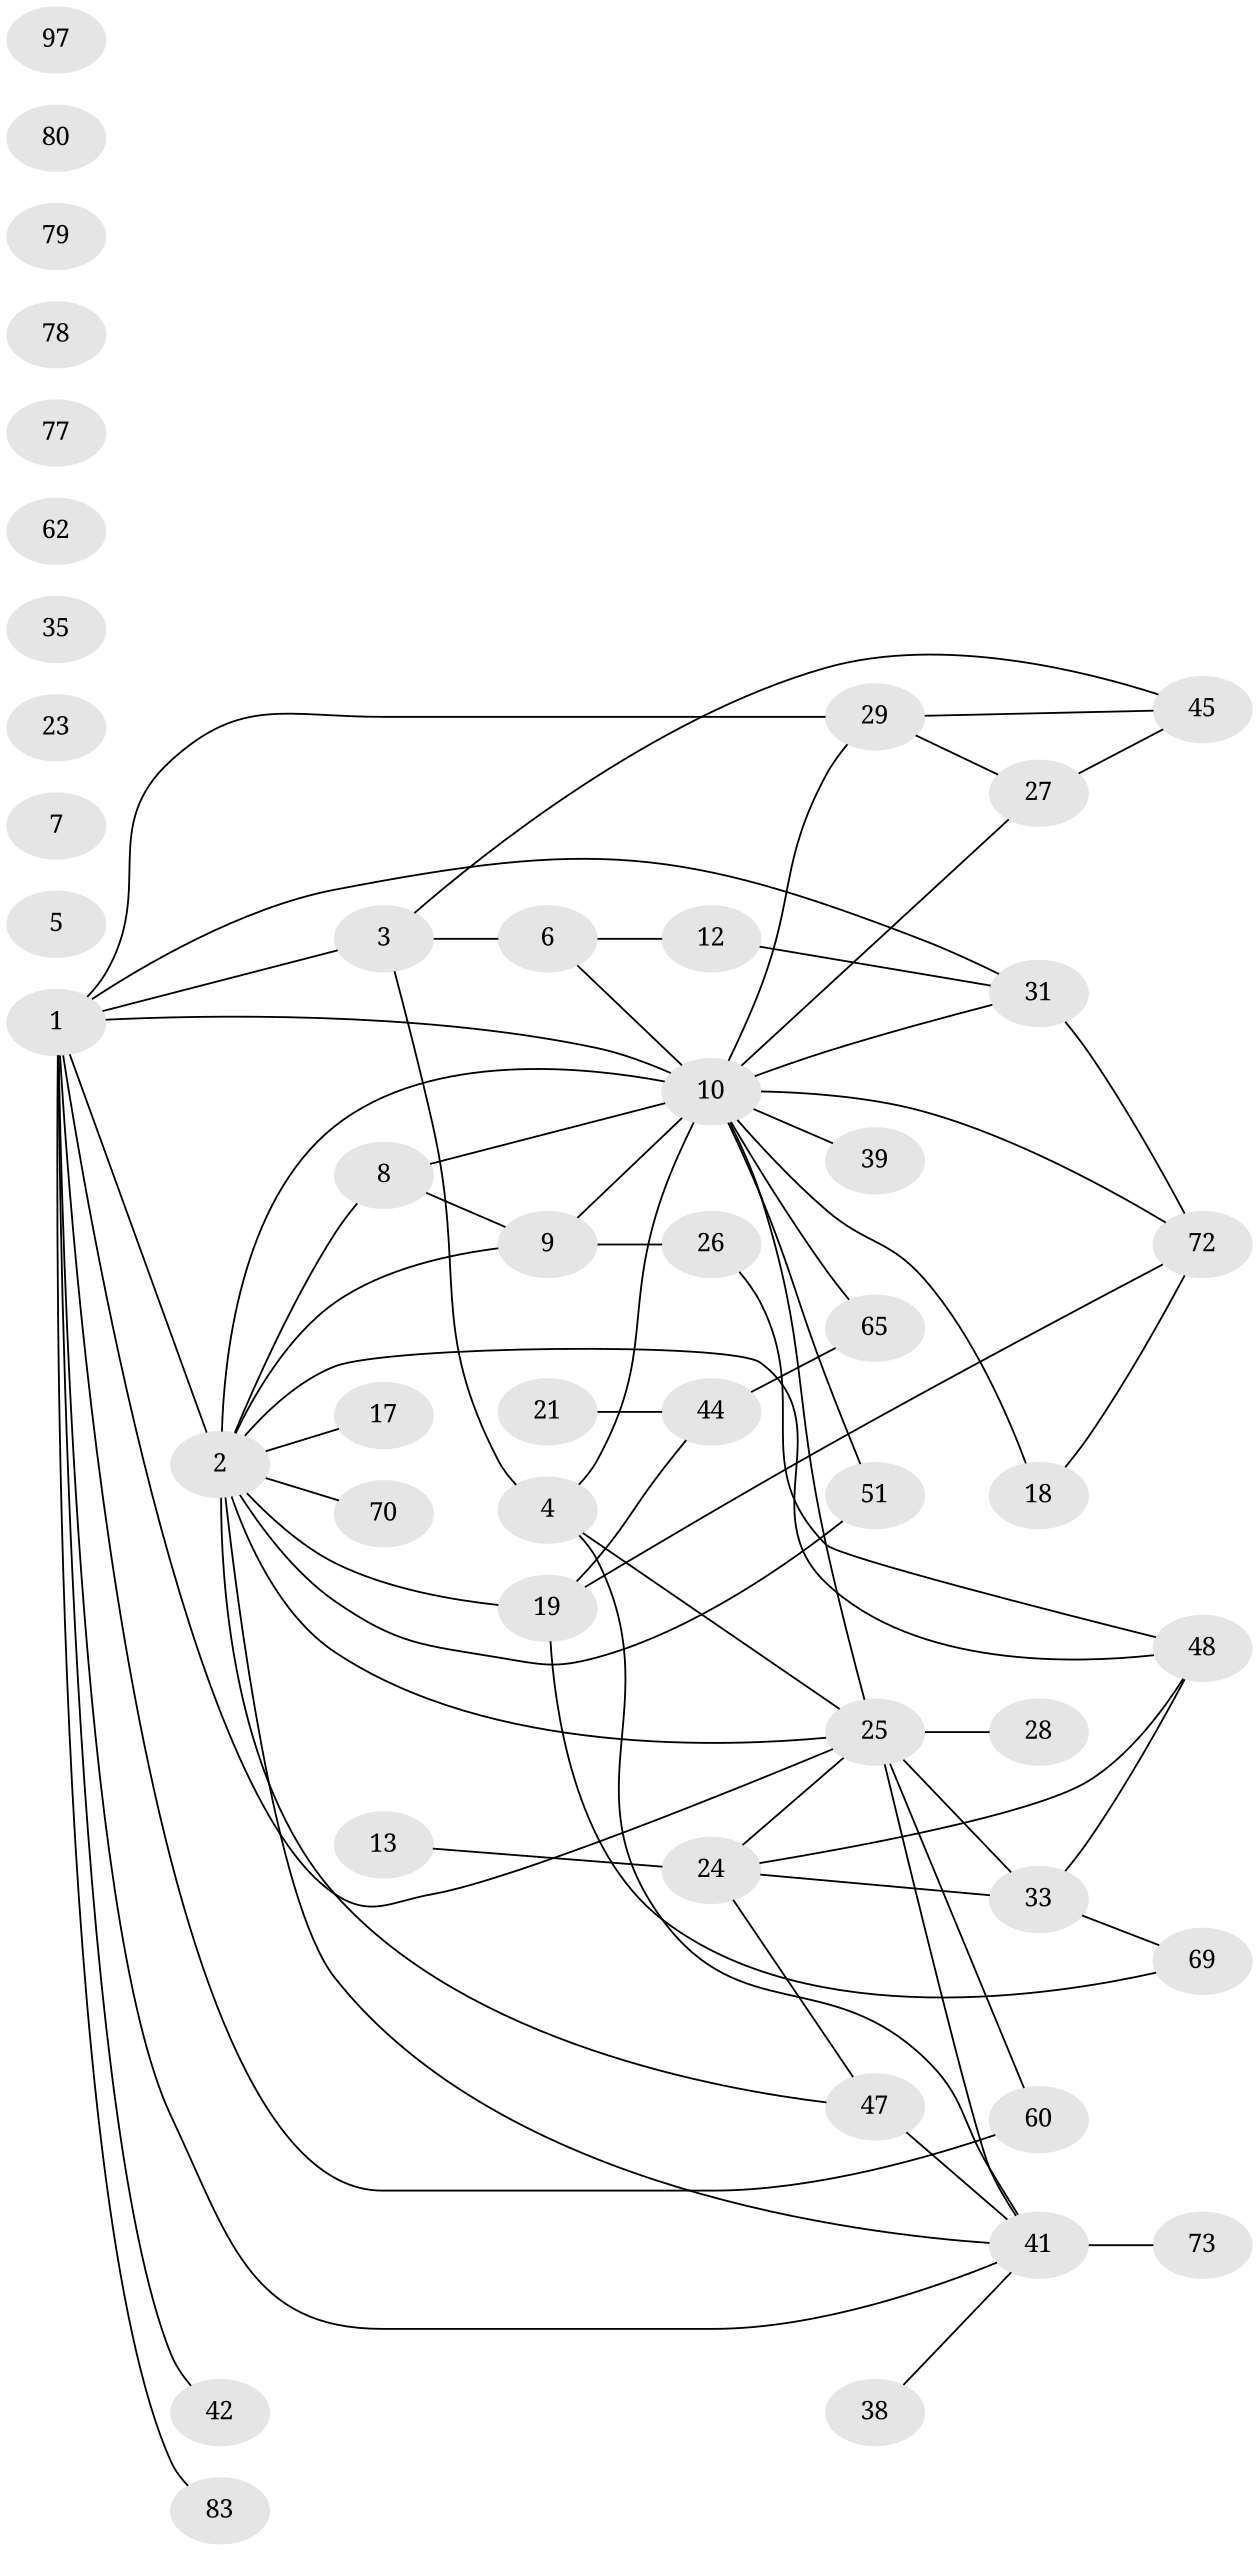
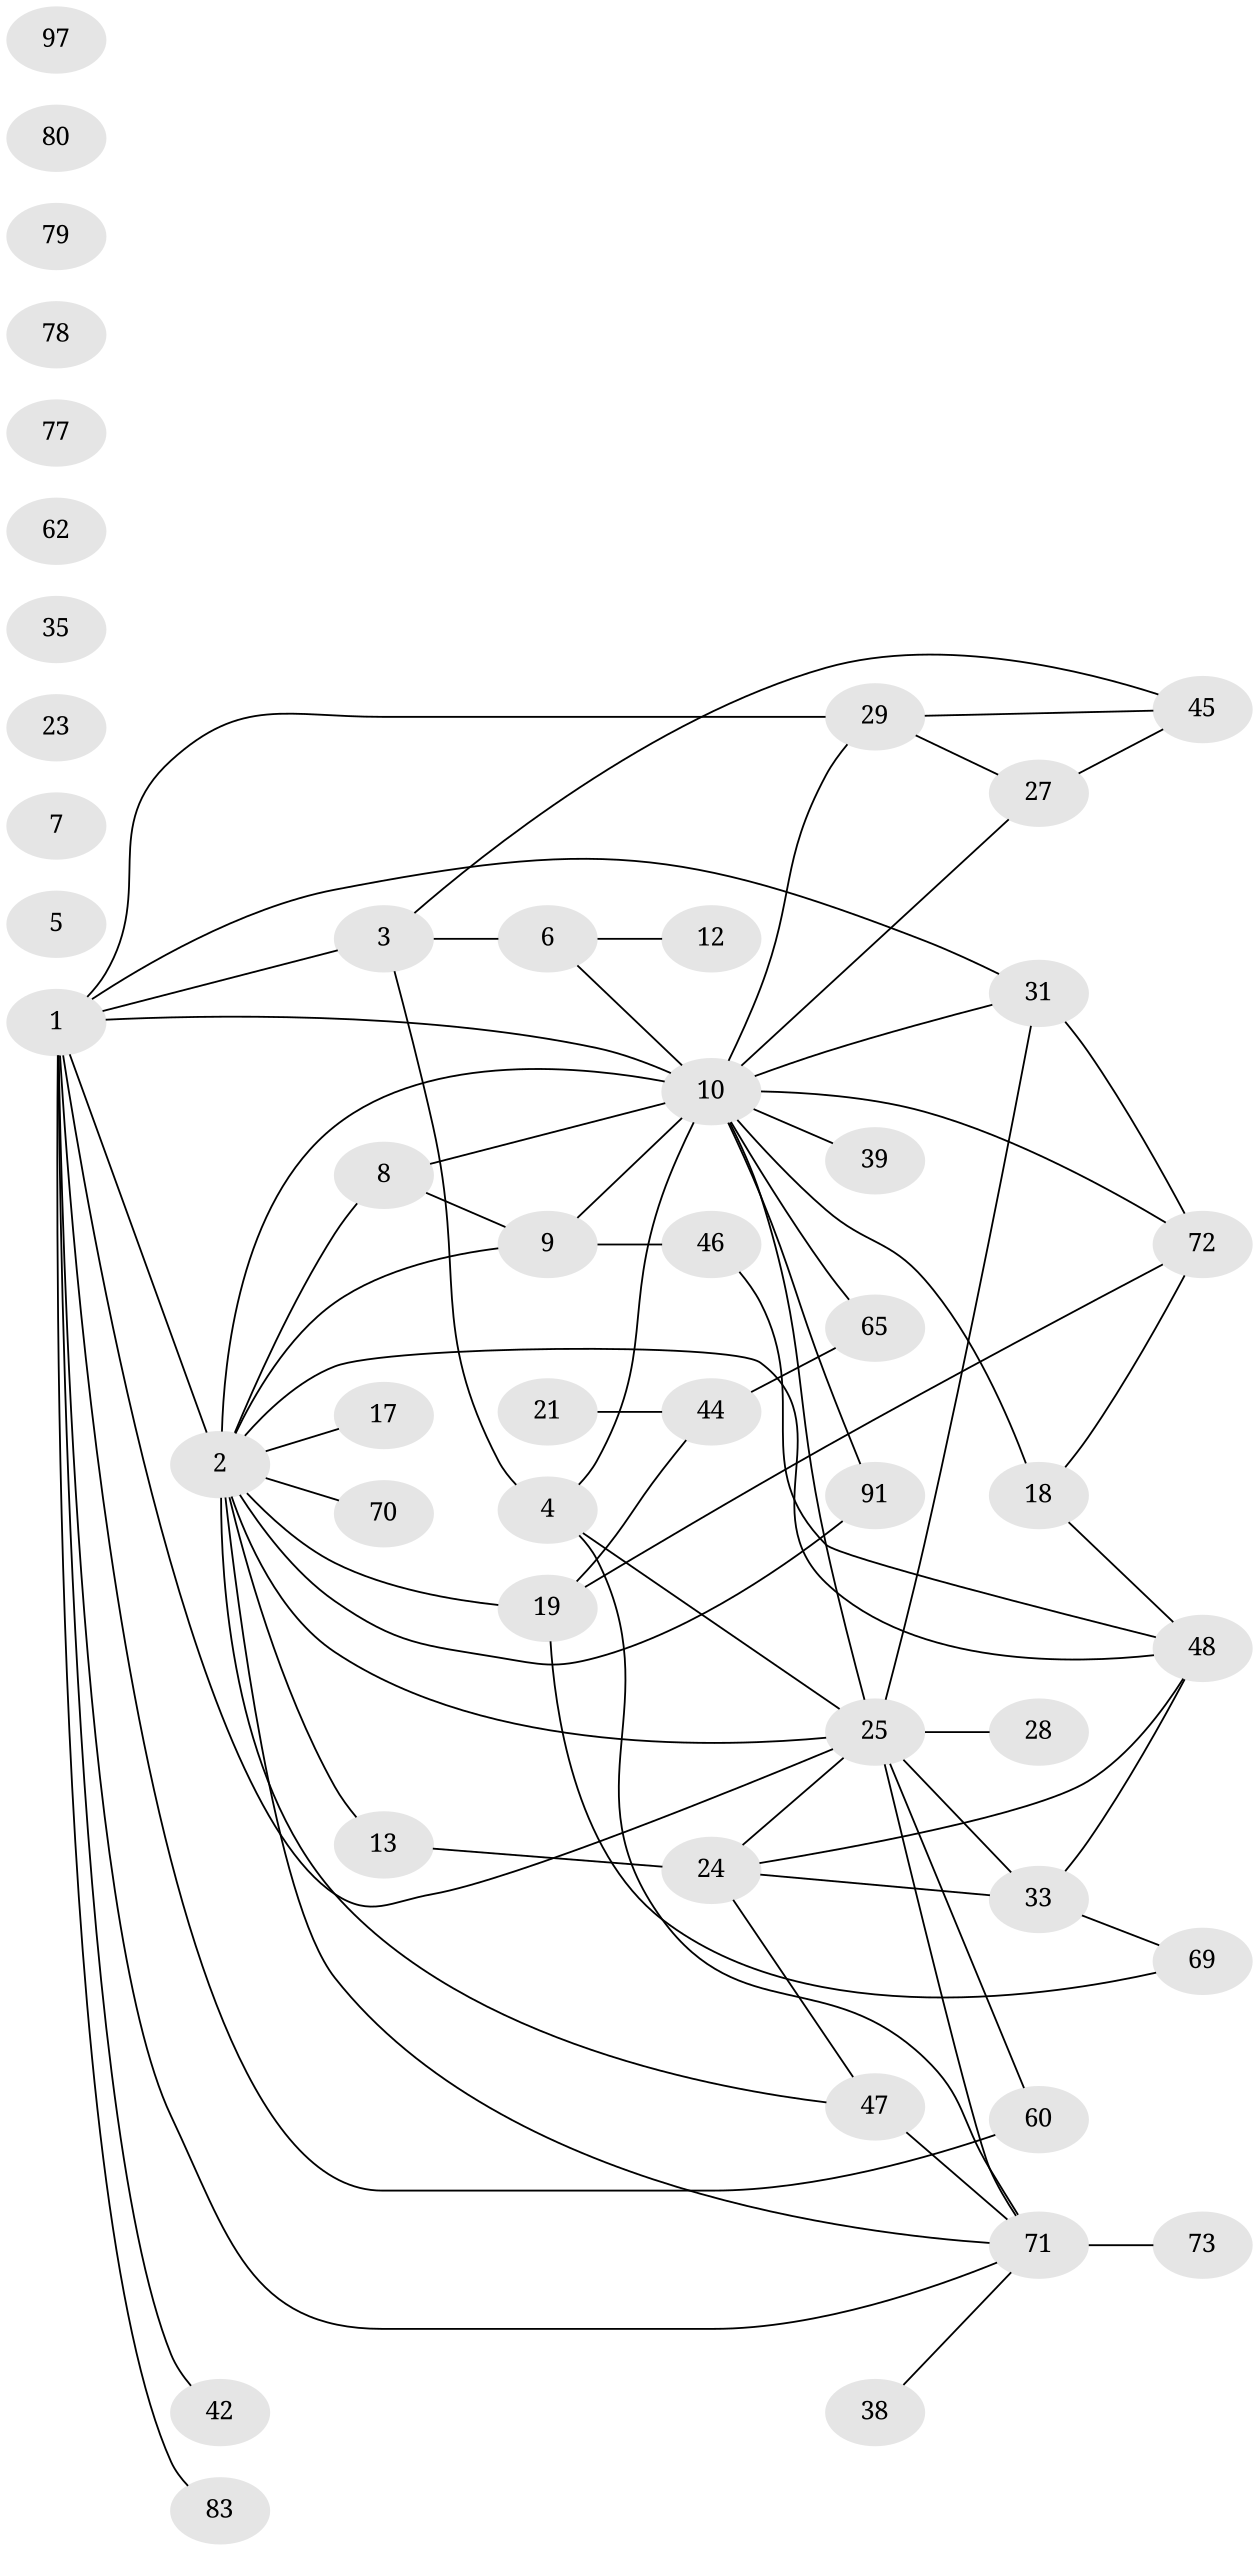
edge "12" -- "31": now "25" -- "31"
node "26": label "26" -> "46"
node "51": label "51" -> "91"
edge "18" -- "48": added
edge "2" -- "13": added
node "41": label "41" -> "71"
